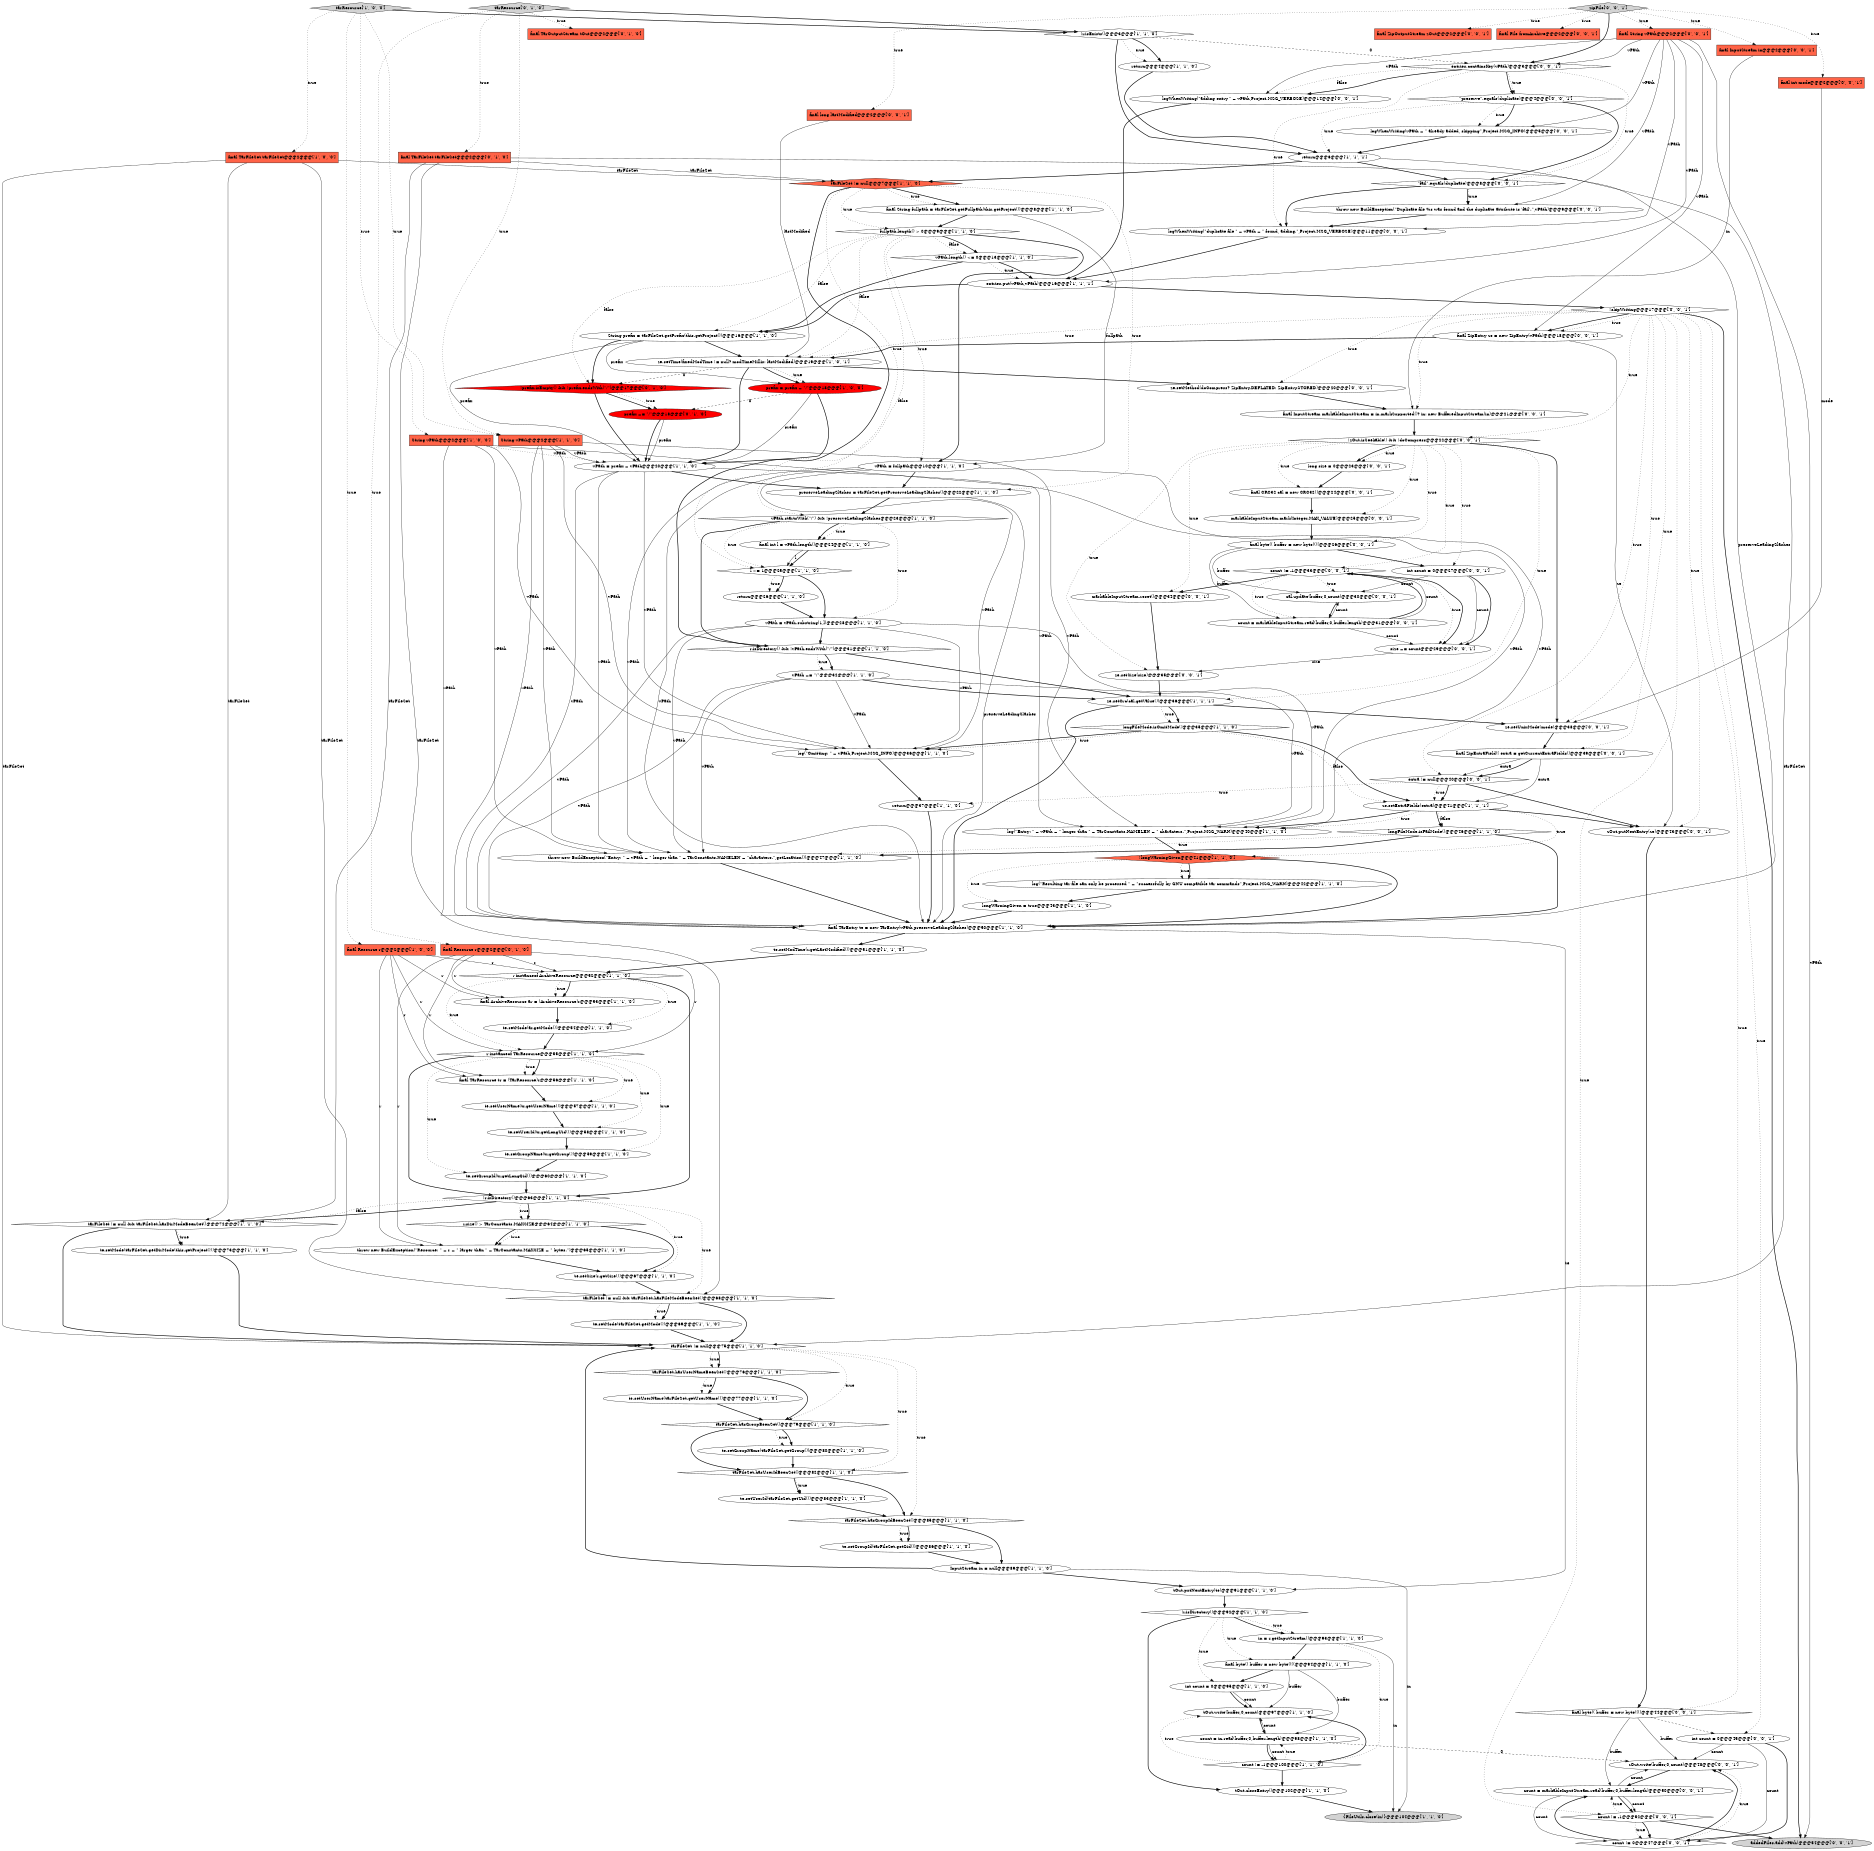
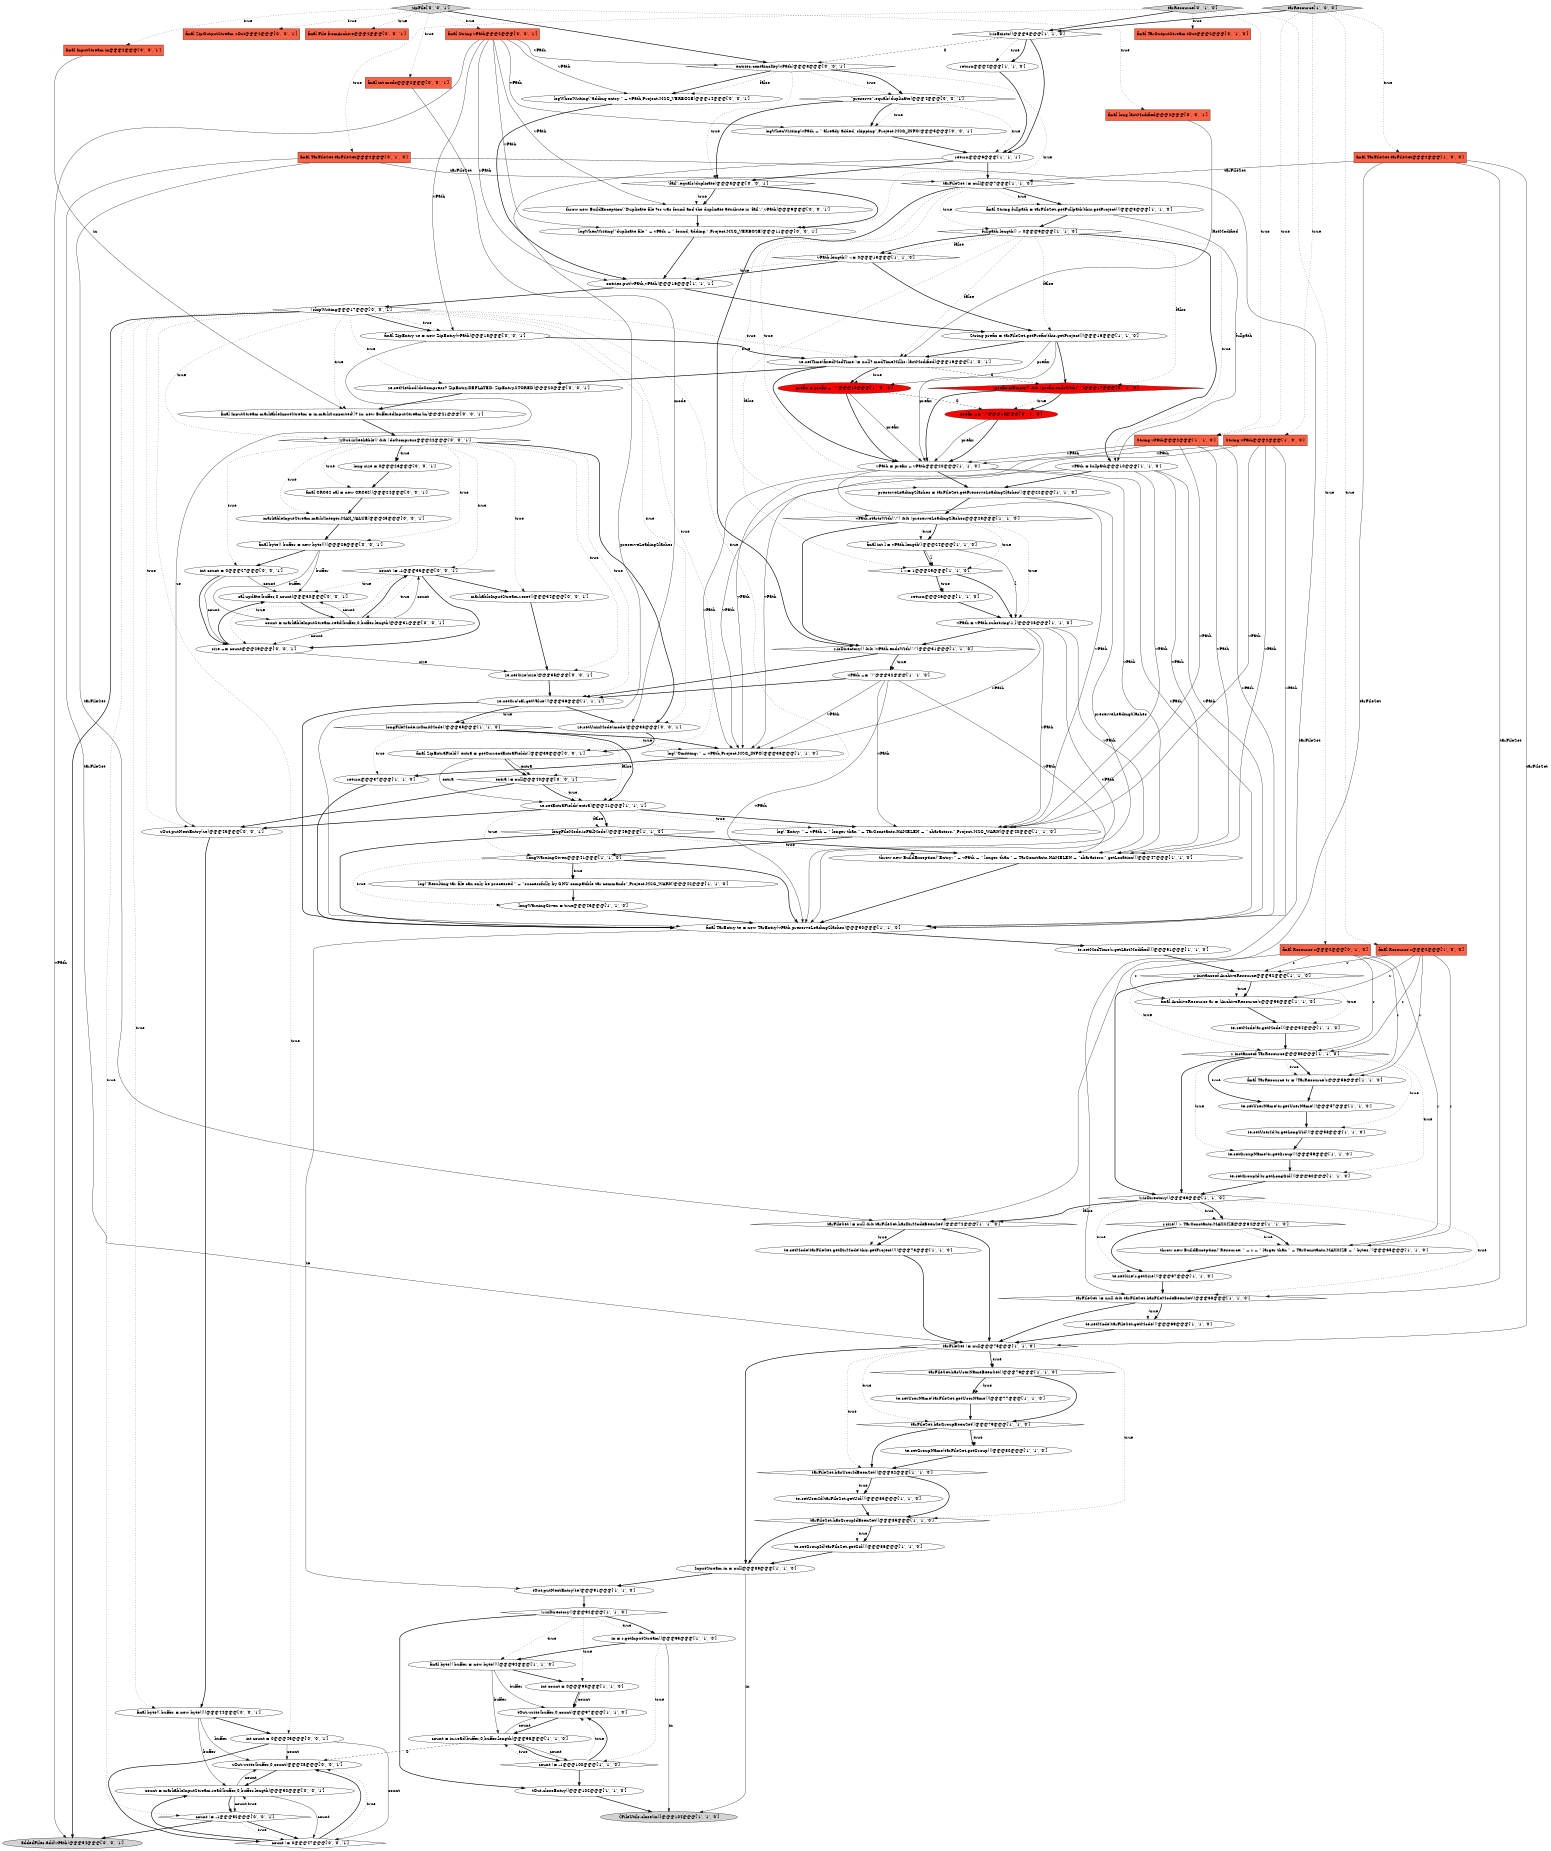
node "tarFileSet != null@@@7@@@['1', '1', '0']": fillcolor tomato -> white
edge "String vPath@@@2@@@['1', '0', '0']" -> "vPath = prefix + vPath@@@20@@@['1', '1', '0']": style dotted -> solid
edge "final int l = vPath.length()@@@24@@@['1', '1', '0']" -> "vPath = vPath.substring(1,l)@@@28@@@['1', '1', '0']": added, label "l"
edge "size += count@@@29@@@['0', '0', '1']" -> "cal.update(buffer,0,count)@@@30@@@['0', '0', '1']": added
edge "extra != null@@@40@@@['0', '0', '1']" -> "return@@@37@@@['1', '1', '0']": now "longFileMode.isOmitMode()@@@35@@@['1', '1', '0']" -> "return@@@37@@@['1', '1', '0']"
node "!longWarningGiven@@@41@@@['1', '1', '0']": fillcolor tomato -> white
edge "r instanceof TarResource@@@55@@@['1', '1', '0']" -> "te.setUserName(tr.getUserName())@@@57@@@['1', '1', '0']": style dotted -> bold
edge "InputStream in = null@@@89@@@['1', '1', '0']" -> "tarFileSet != null@@@75@@@['1', '1', '0']": reversed
node "final byte(( buffer = new byte((((@@@44@@@['0', '0', '1']": shape diamond -> ellipse
edge "final byte(( buffer = new byte((((@@@44@@@['0', '0', '1']" -> "int count = 0@@@45@@@['0', '0', '1']": style dashed -> bold
